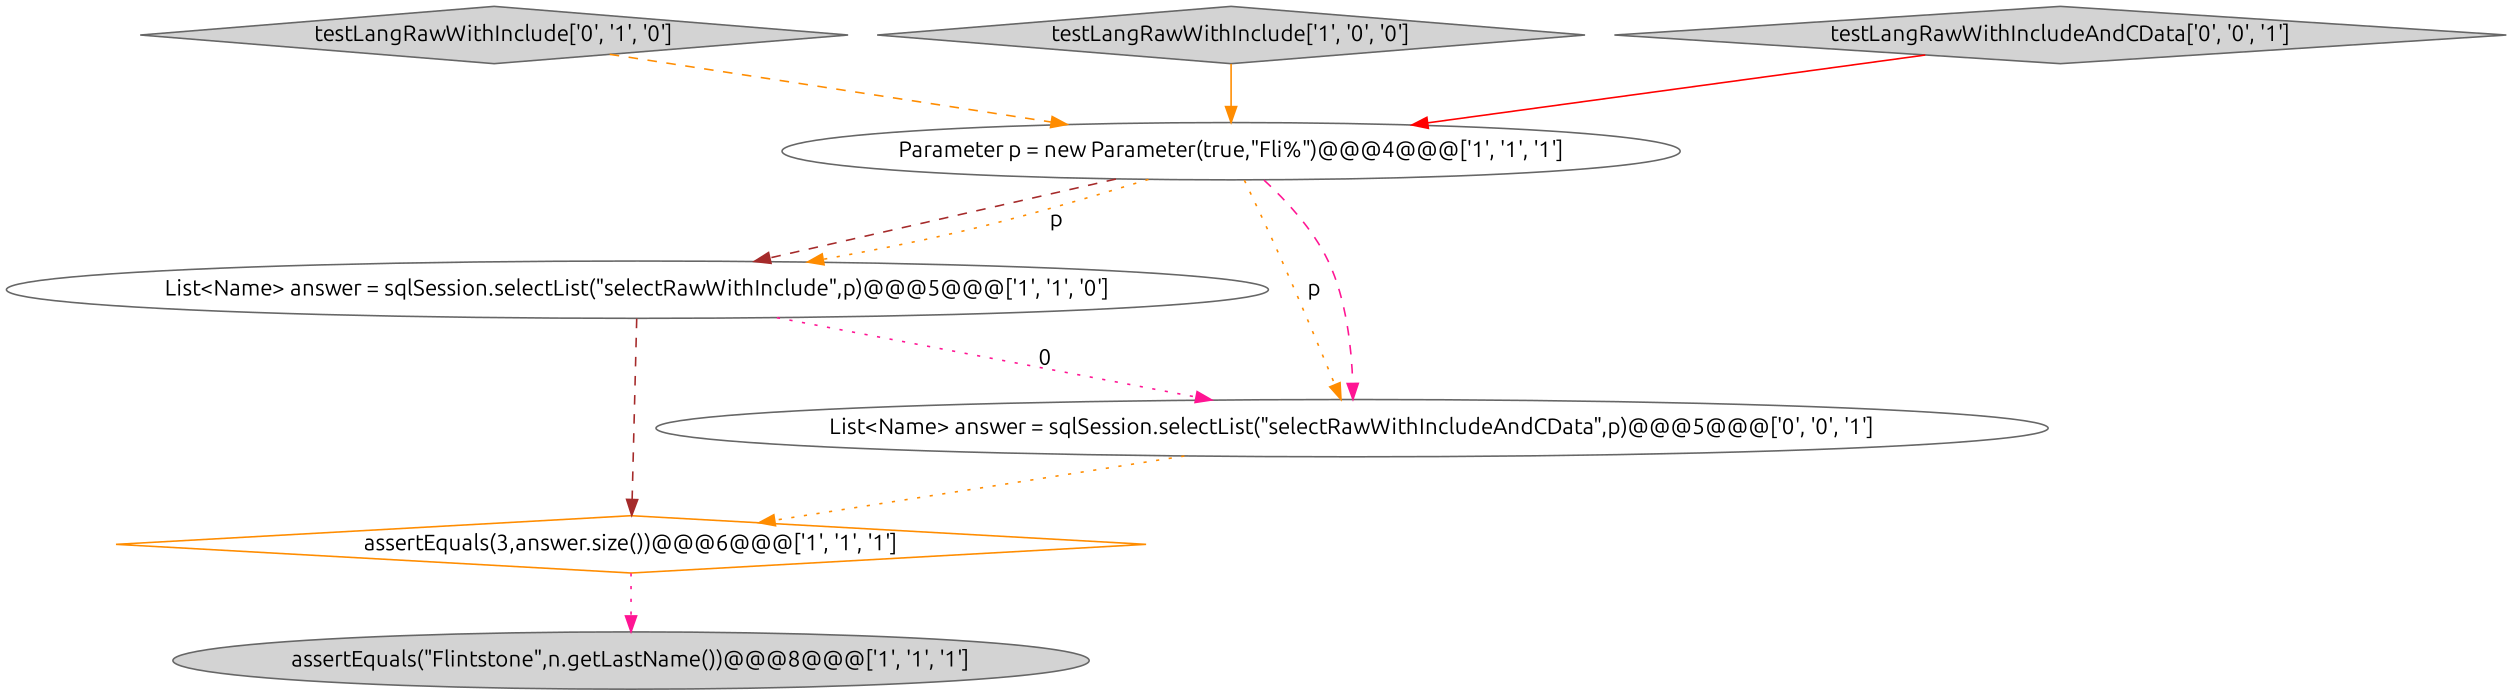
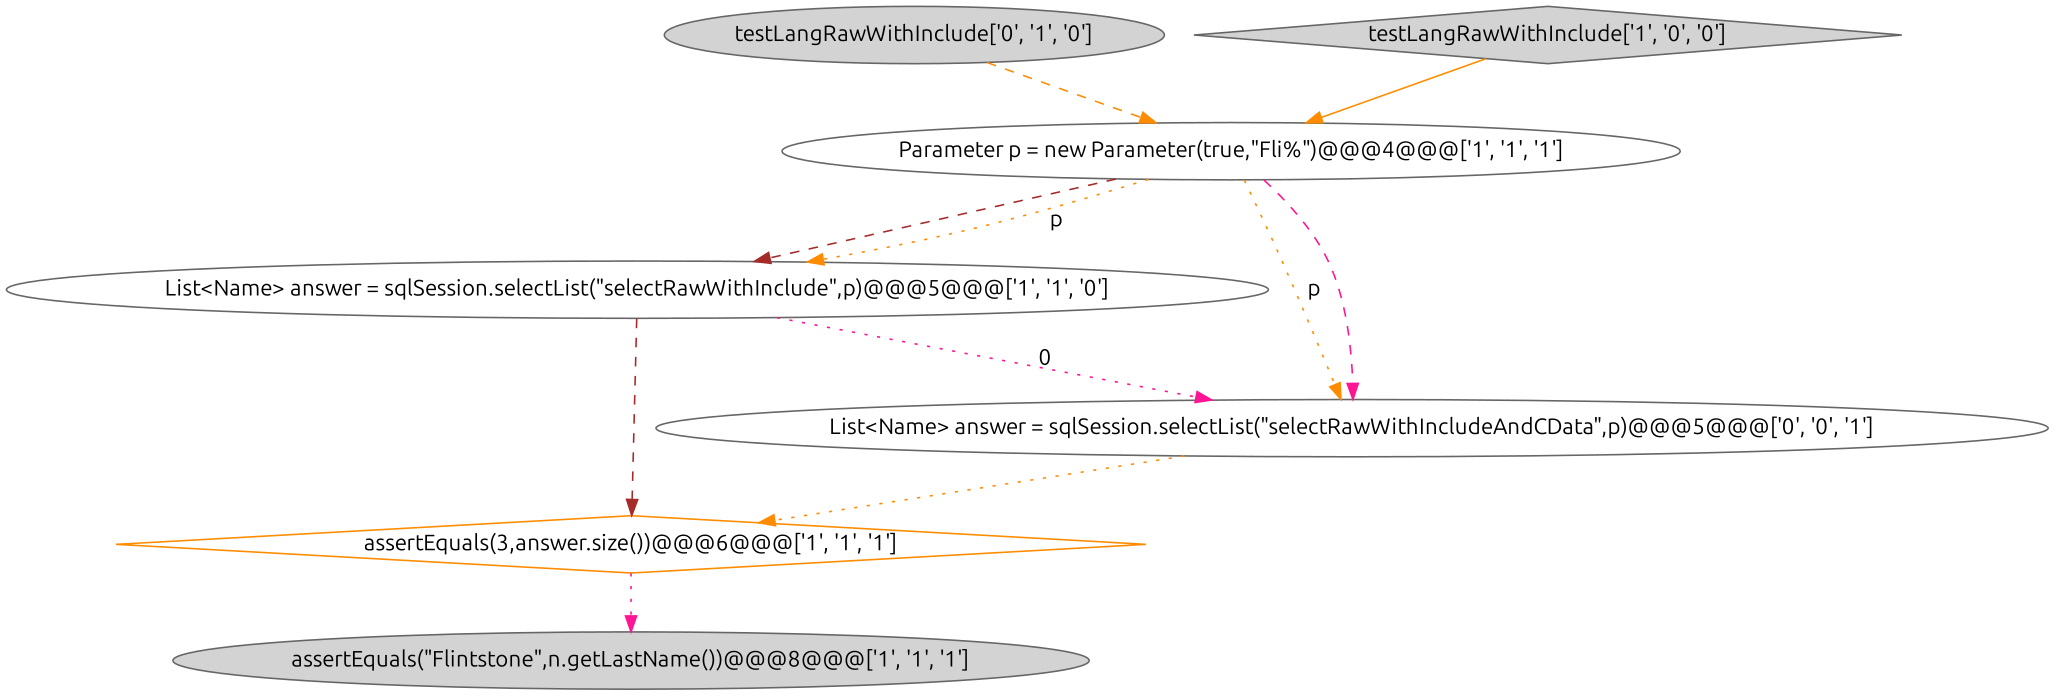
node "testLangRawWithInclude['0', '1', '0']": shape diamond -> ellipse
node "testLangRawWithIncludeAndCData['0', '0', '1']": removed
